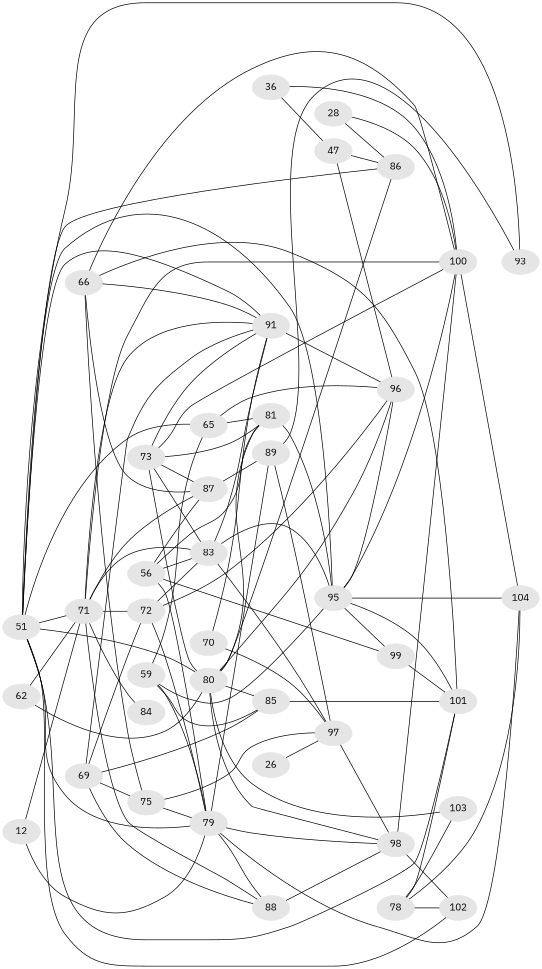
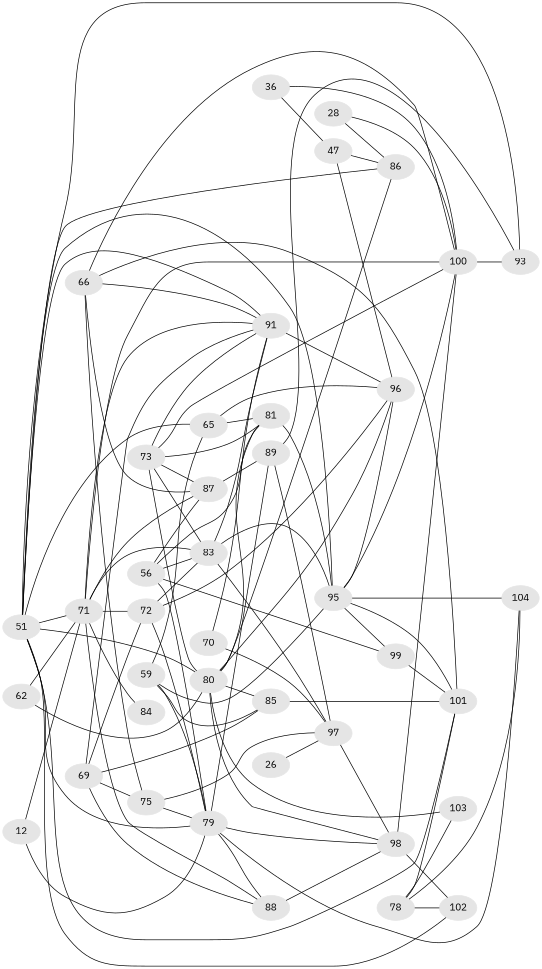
edge "100" -- "104": now "100" -- "93"
